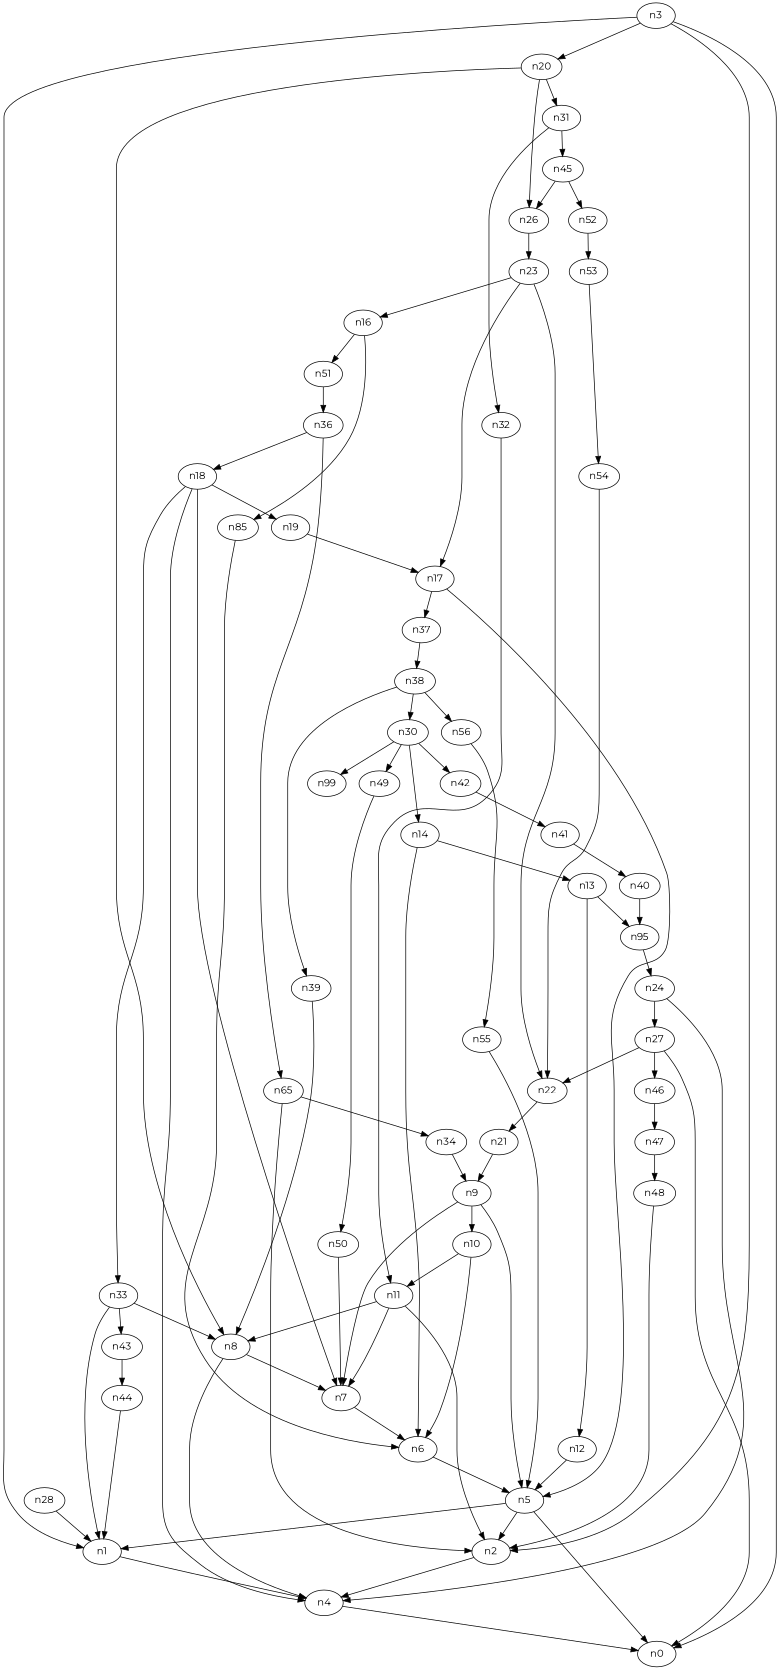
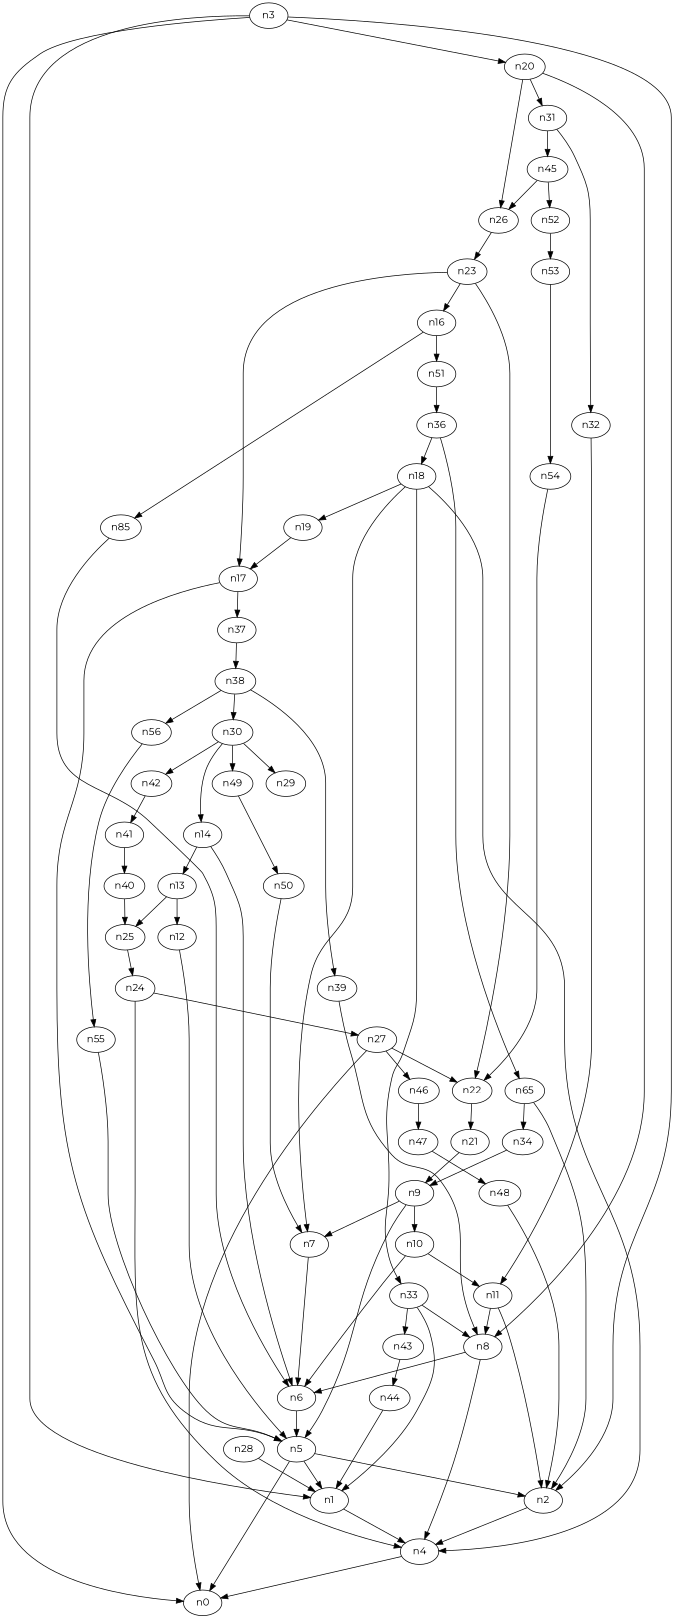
node "n99": label "n99" -> "n29"
node "n95": label "n95" -> "n25"
edge "n11" -> "n7": removed
edge "n8" -> "n7": now "n8" -> "n6"
